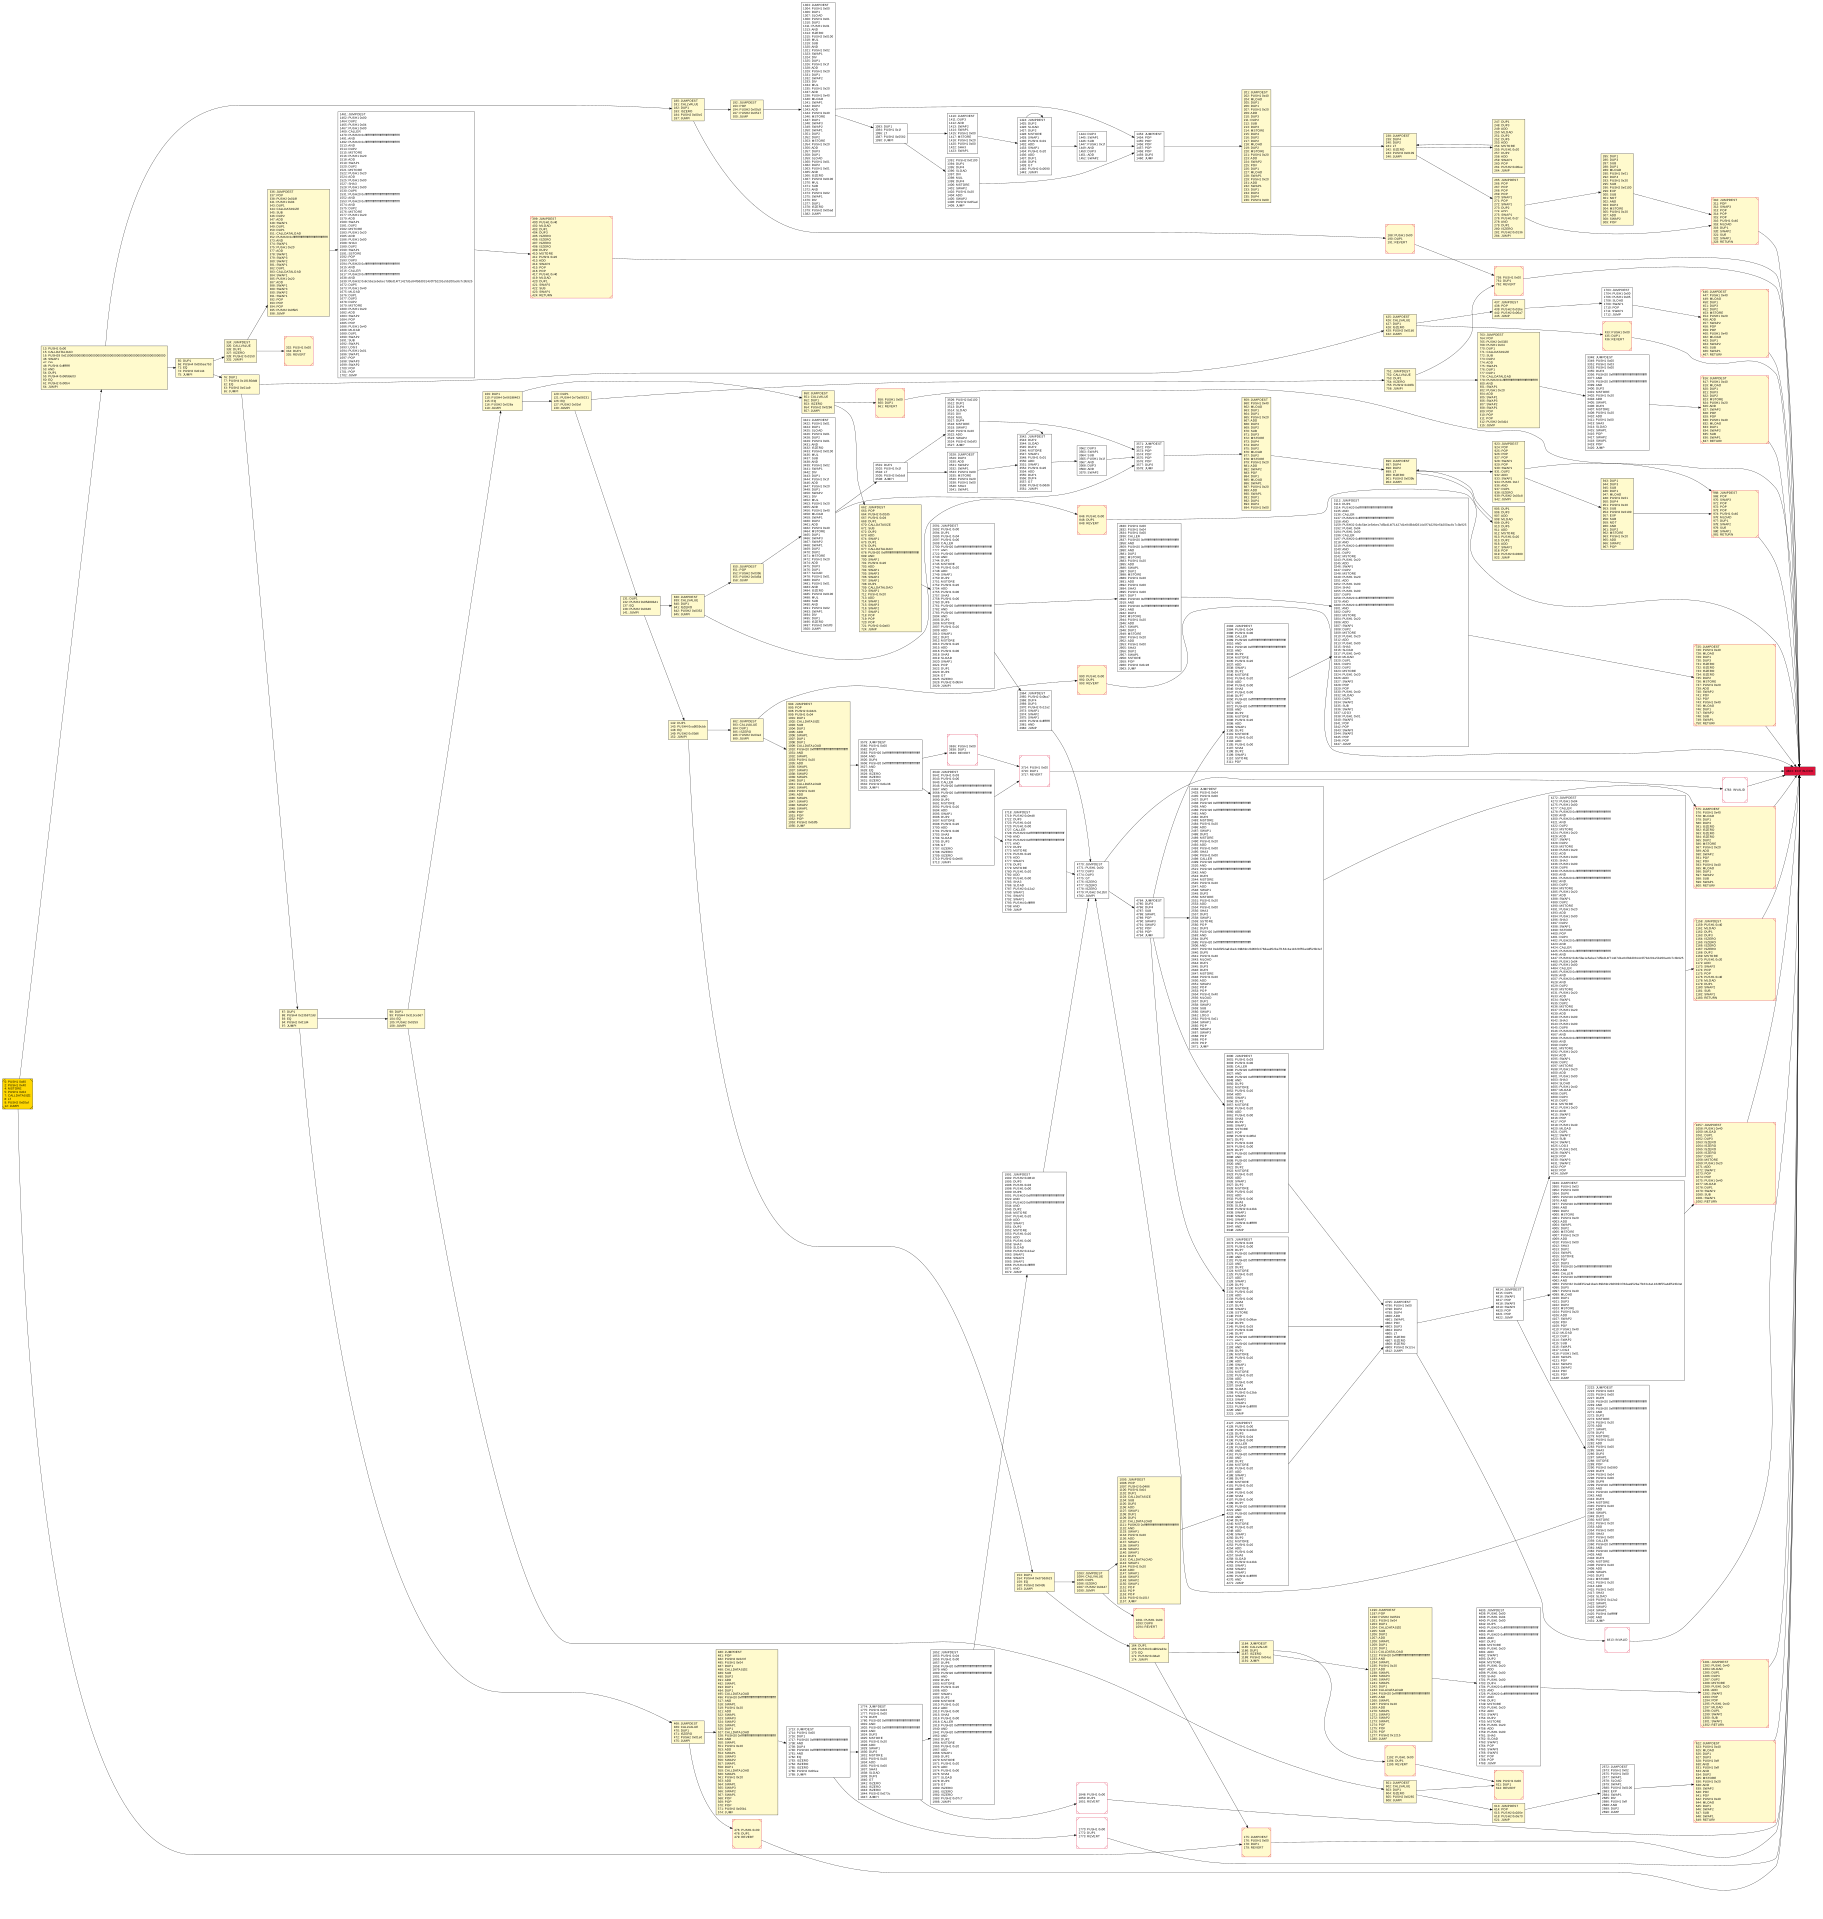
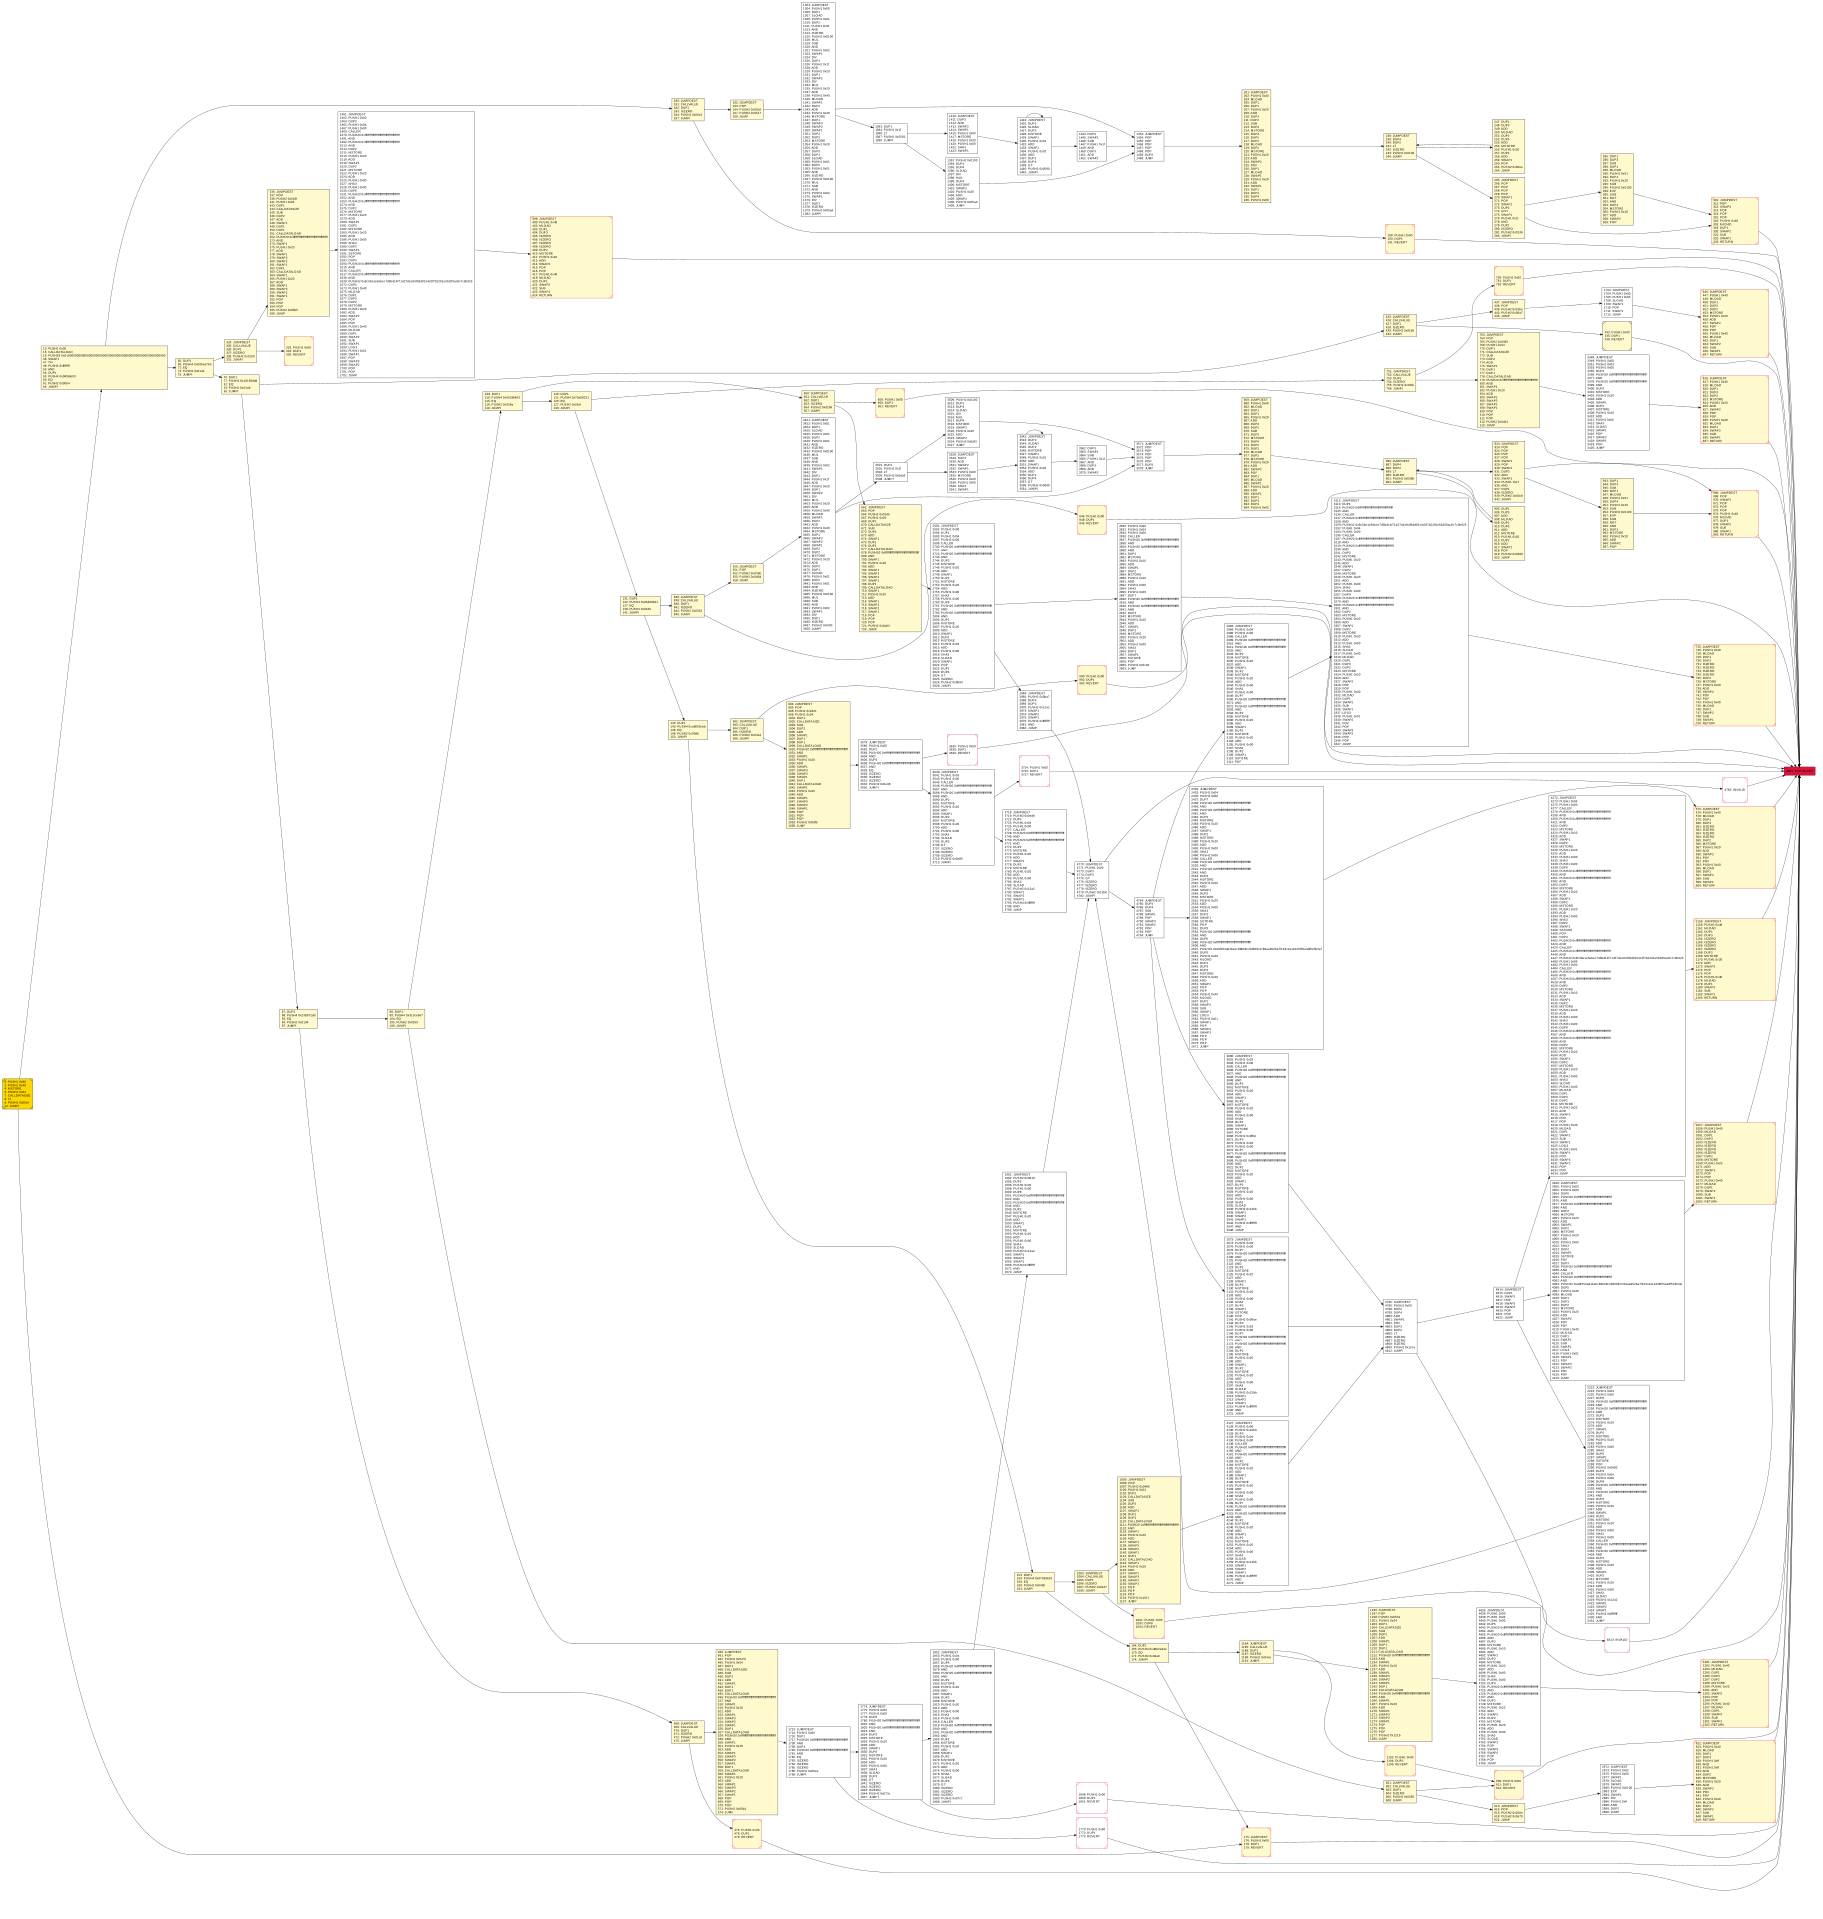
edge "188: PUSH1 0x00 190: DUP1 191: REVERT" -> "759: PUSH1 0x00 761: DUP1 762: REVERT": now "188: PUSH1 0x00 190: DUP1 191: REVERT" -> "4823: EXIT BLOCK"
node "433: PUSH1 0x00 435: DUP1 436: REVERT": color crimson -> black
edge "3636: PUSH1 0x00 3638: DUP1 3639: REVERT" -> "3714: PUSH1 0x00 3716: DUP1 3717: REVERT": now "3636: PUSH1 0x00 3638: DUP1 3639: REVERT" -> "4823: EXIT BLOCK"
edge "609: PUSH1 0x00 611: DUP1 612: REVERT" -> "4823: EXIT BLOCK": added
edge "1091: PUSH1 0x00 1093: DUP8 1094: REVERT" -> "4823: EXIT BLOCK": added
